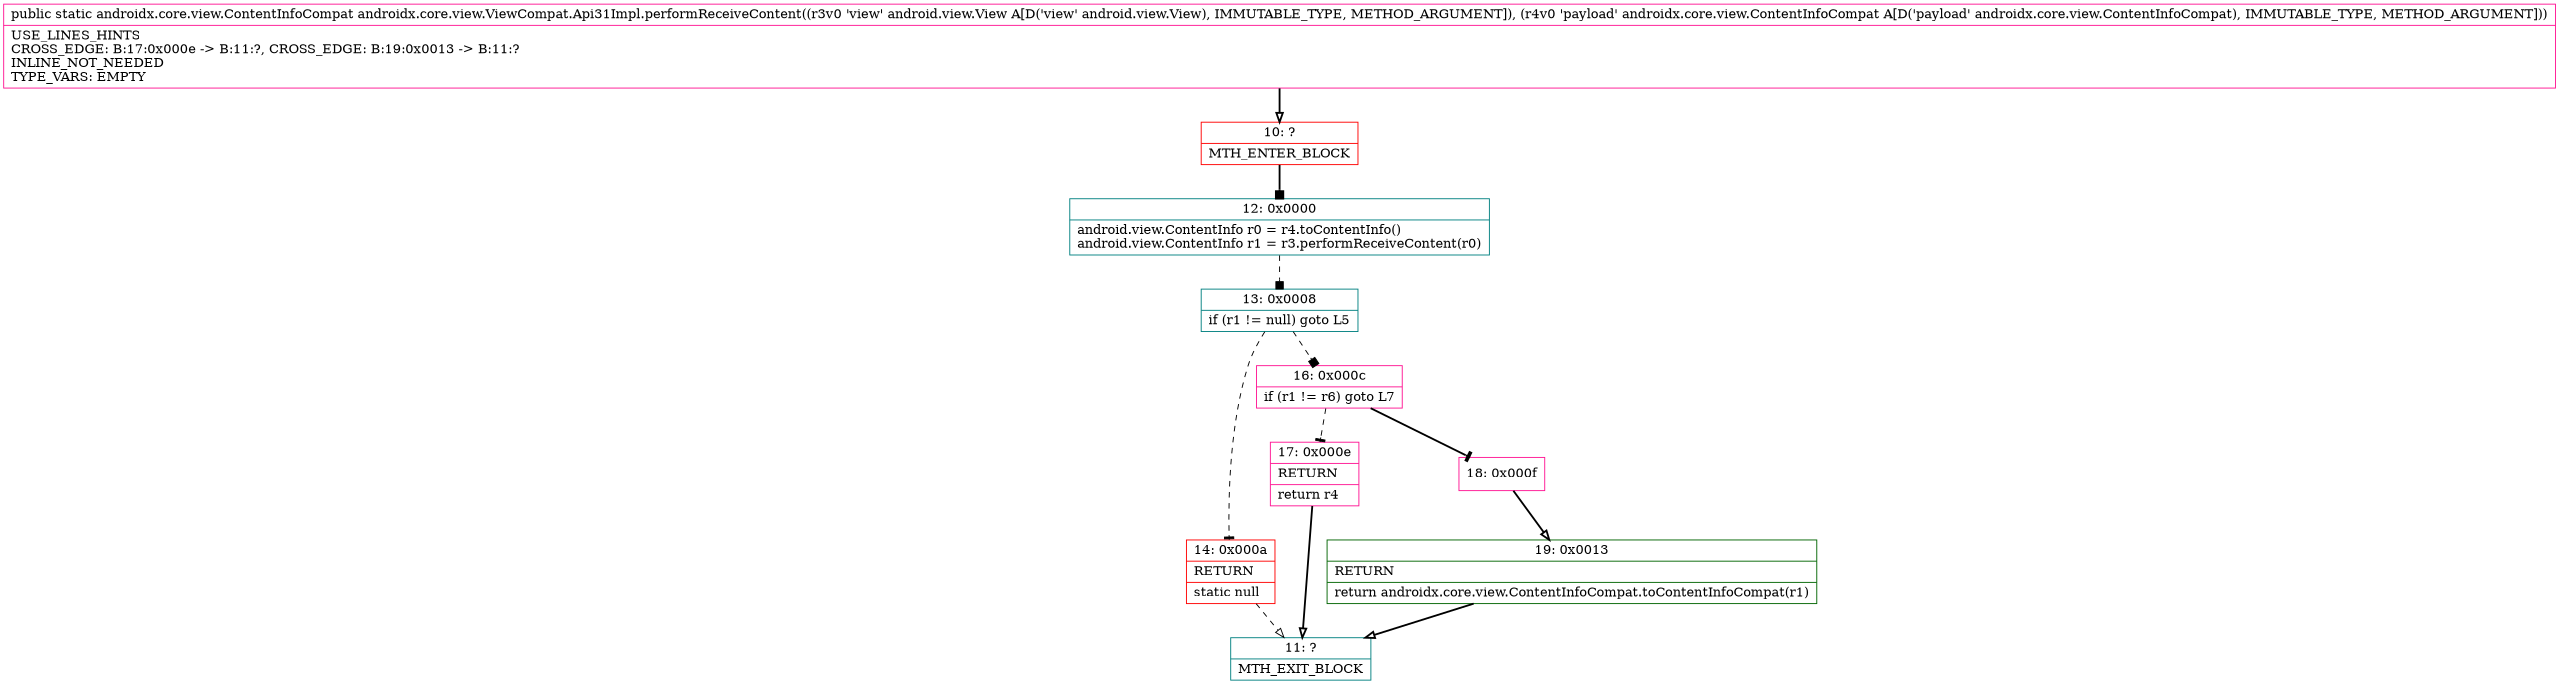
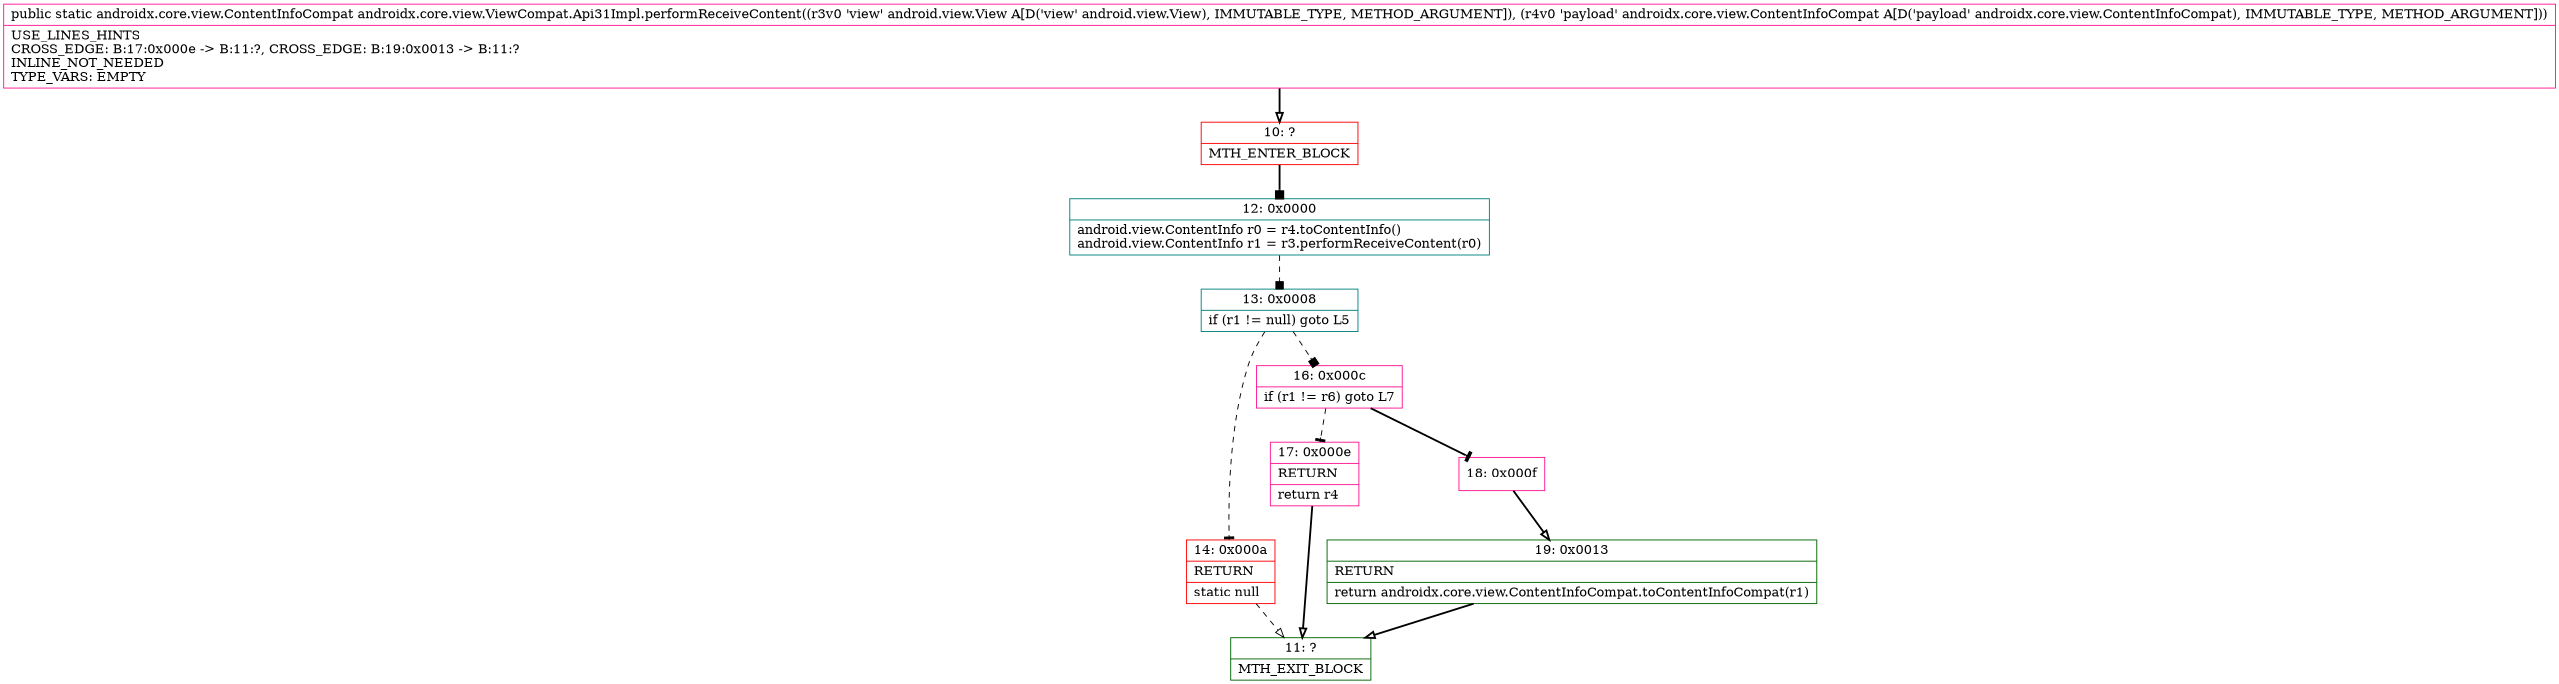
node "11: ?": color teal -> darkgreen
